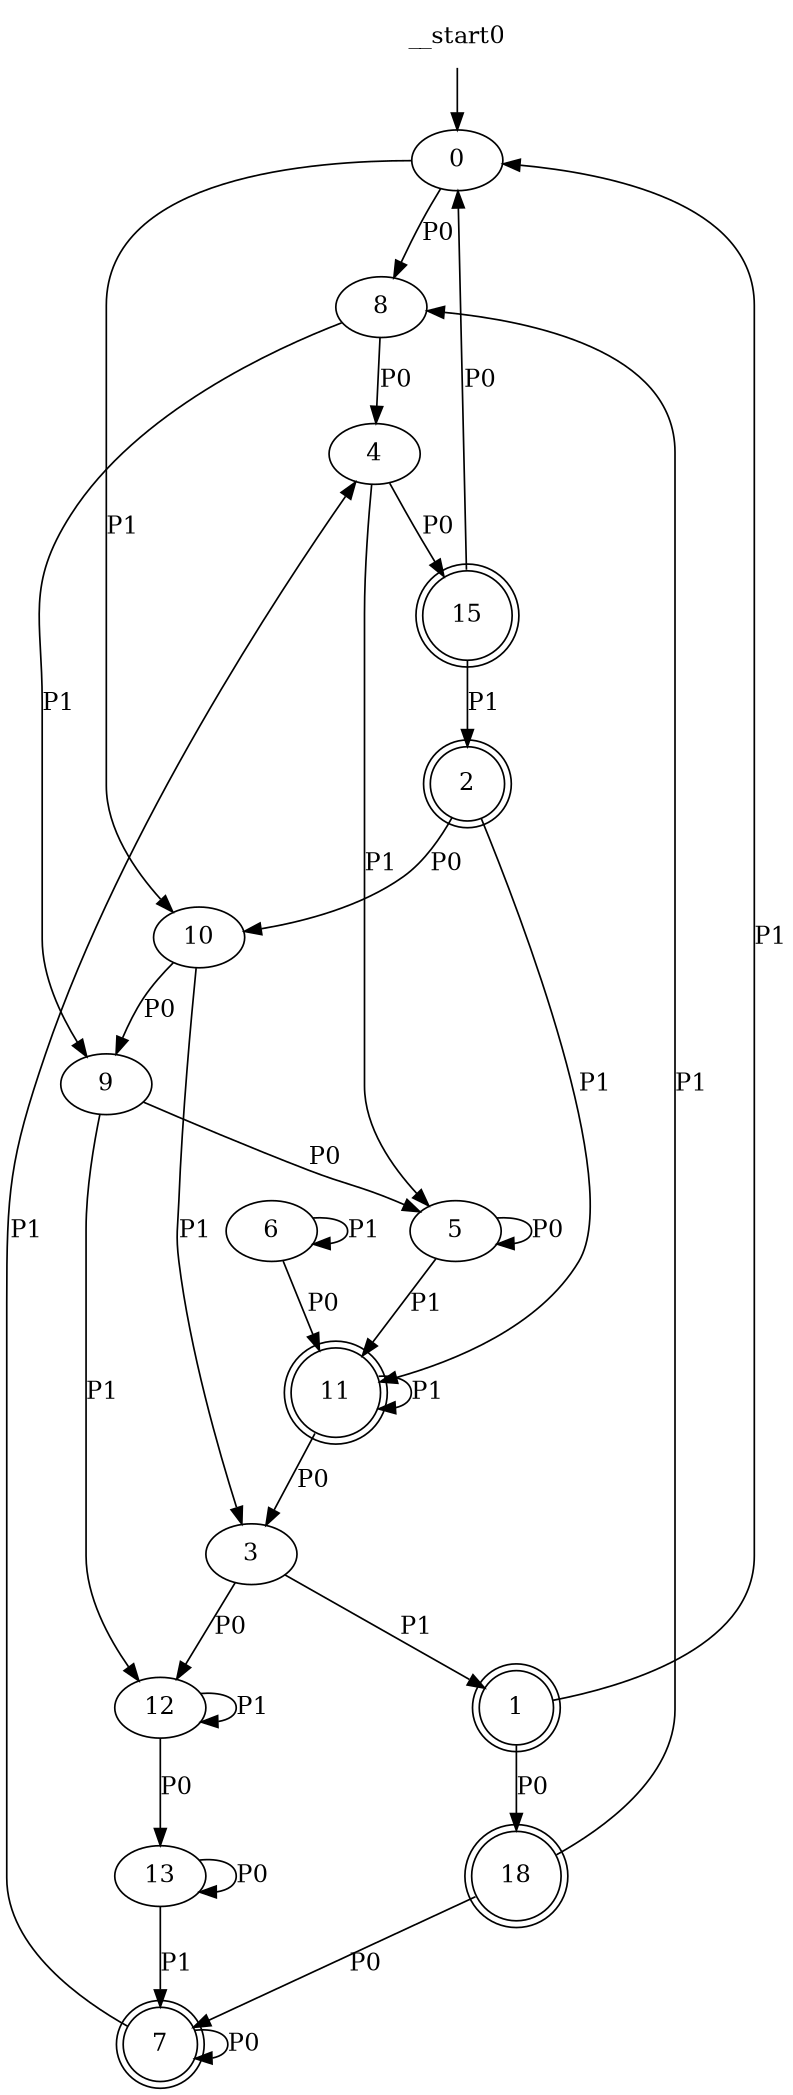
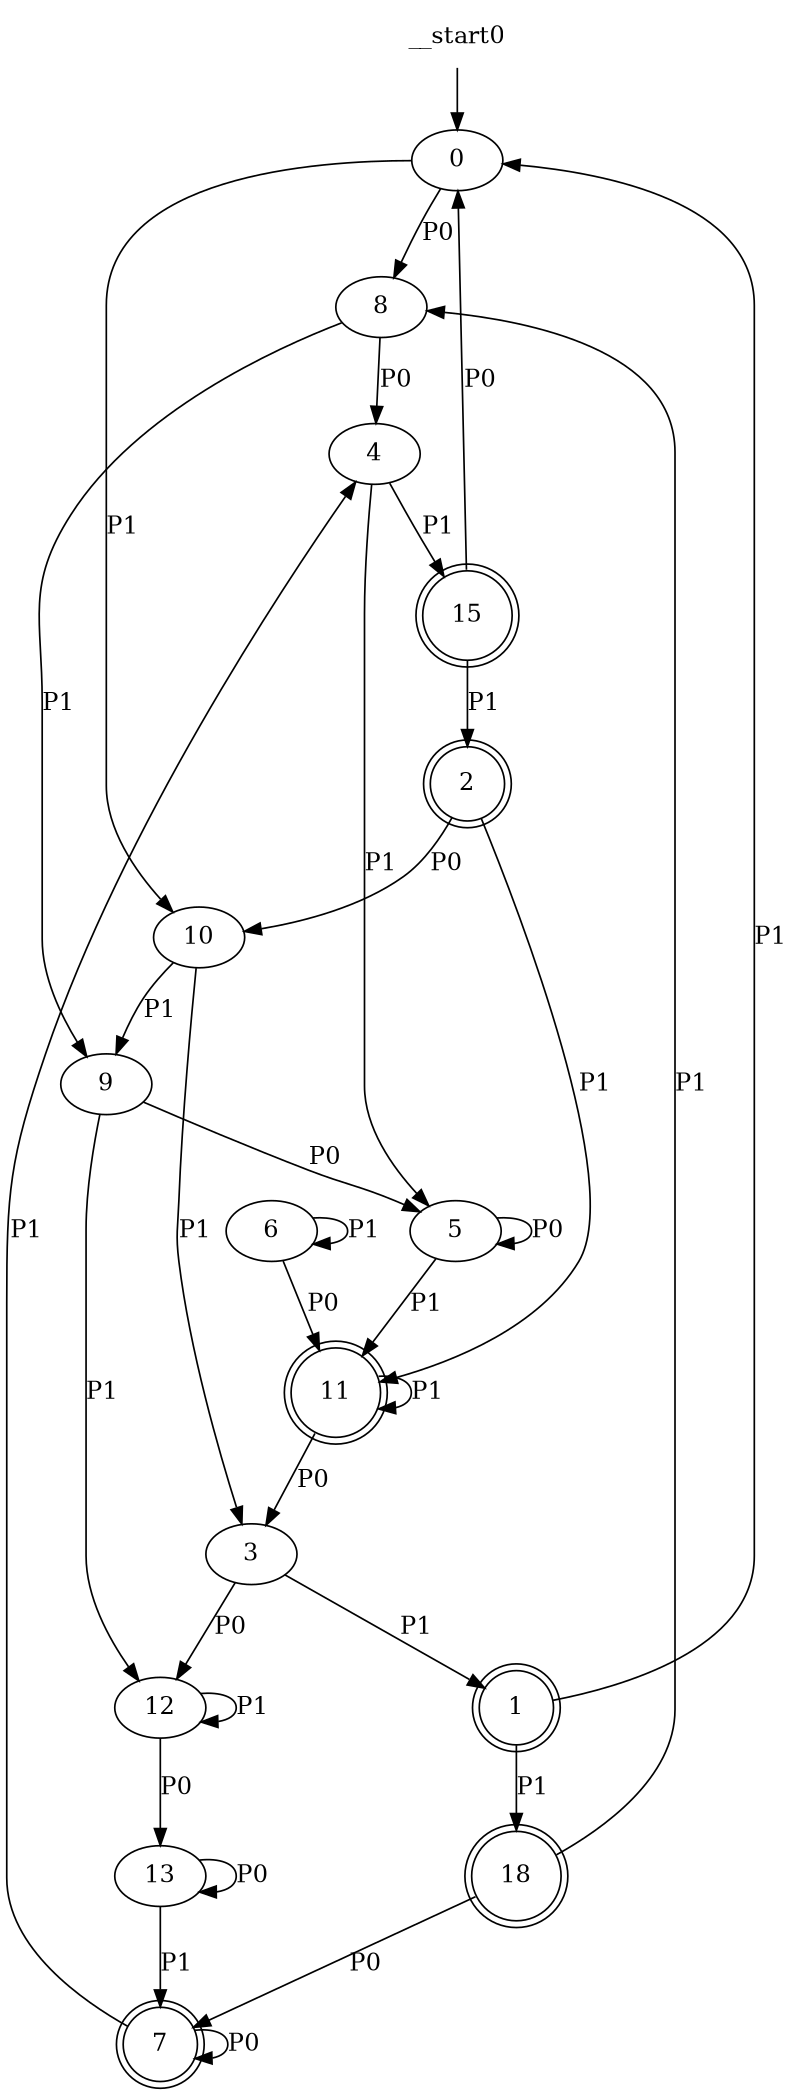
edge "4" -> "15": label "P0" -> "P1"
edge "10" -> "9": label "P0" -> "P1"
edge "1" -> "18": label "P0" -> "P1"
